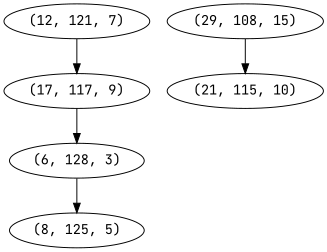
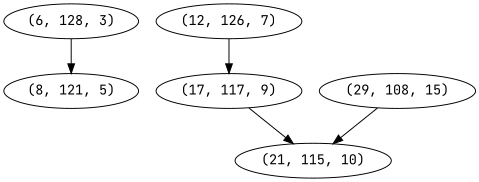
node "(12, 121, 7)": label "(12, 121, 7)" -> "(12, 126, 7)"
edge "(17, 117, 9)" -> "(6, 128, 3)": now "(17, 117, 9)" -> "(21, 115, 10)"
node "(8, 125, 5)": label "(8, 125, 5)" -> "(8, 121, 5)"
